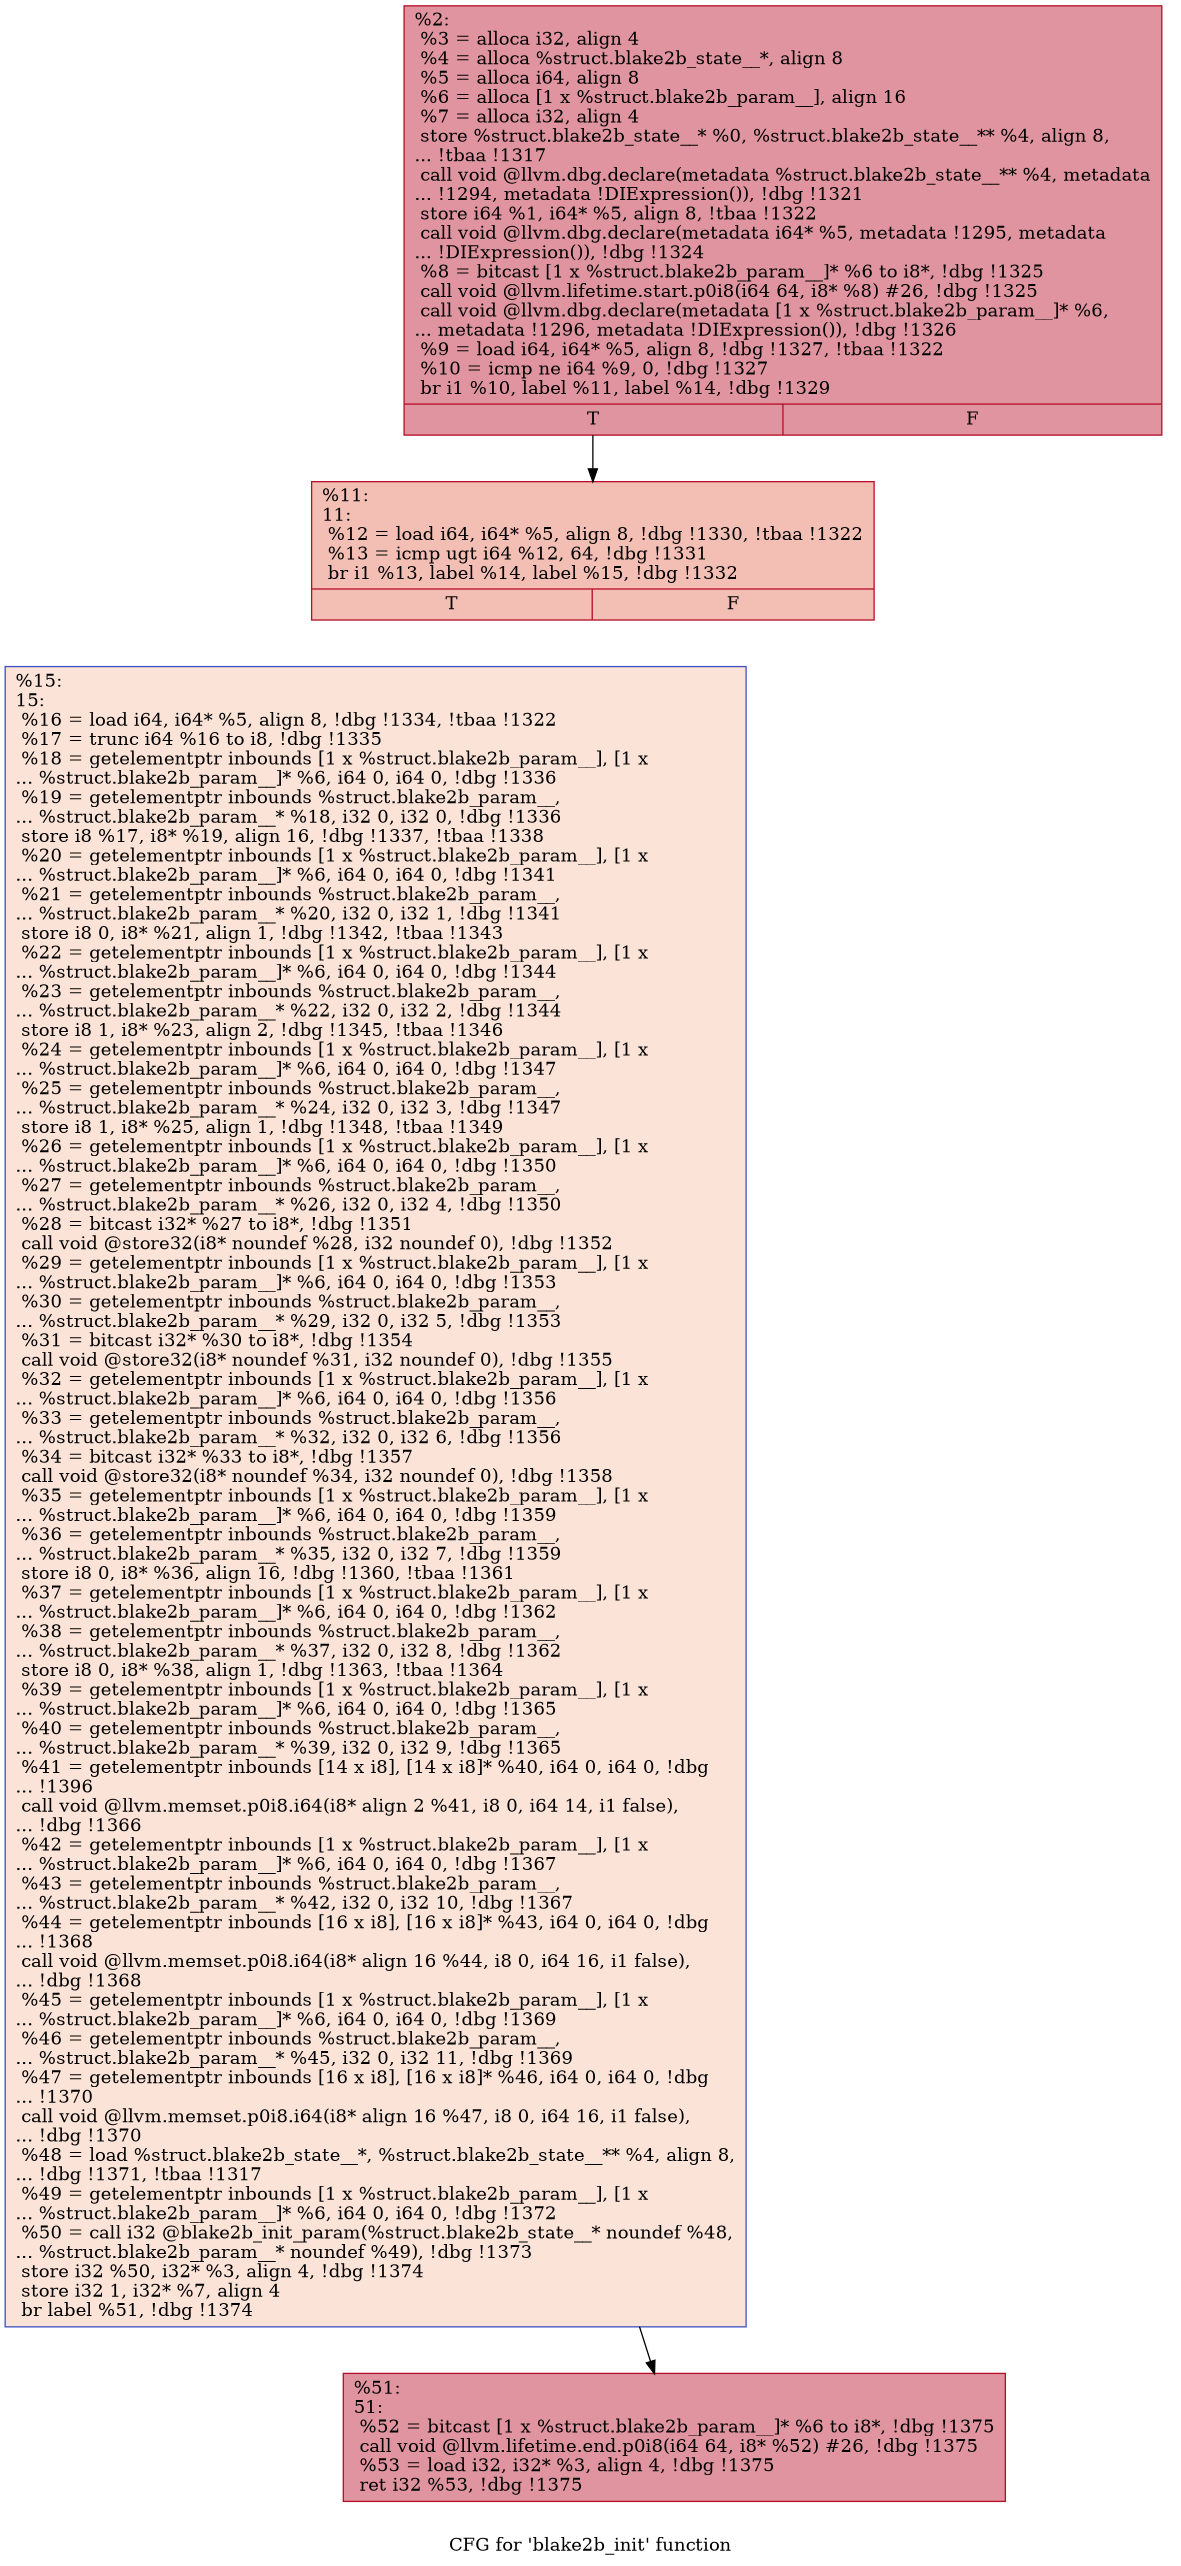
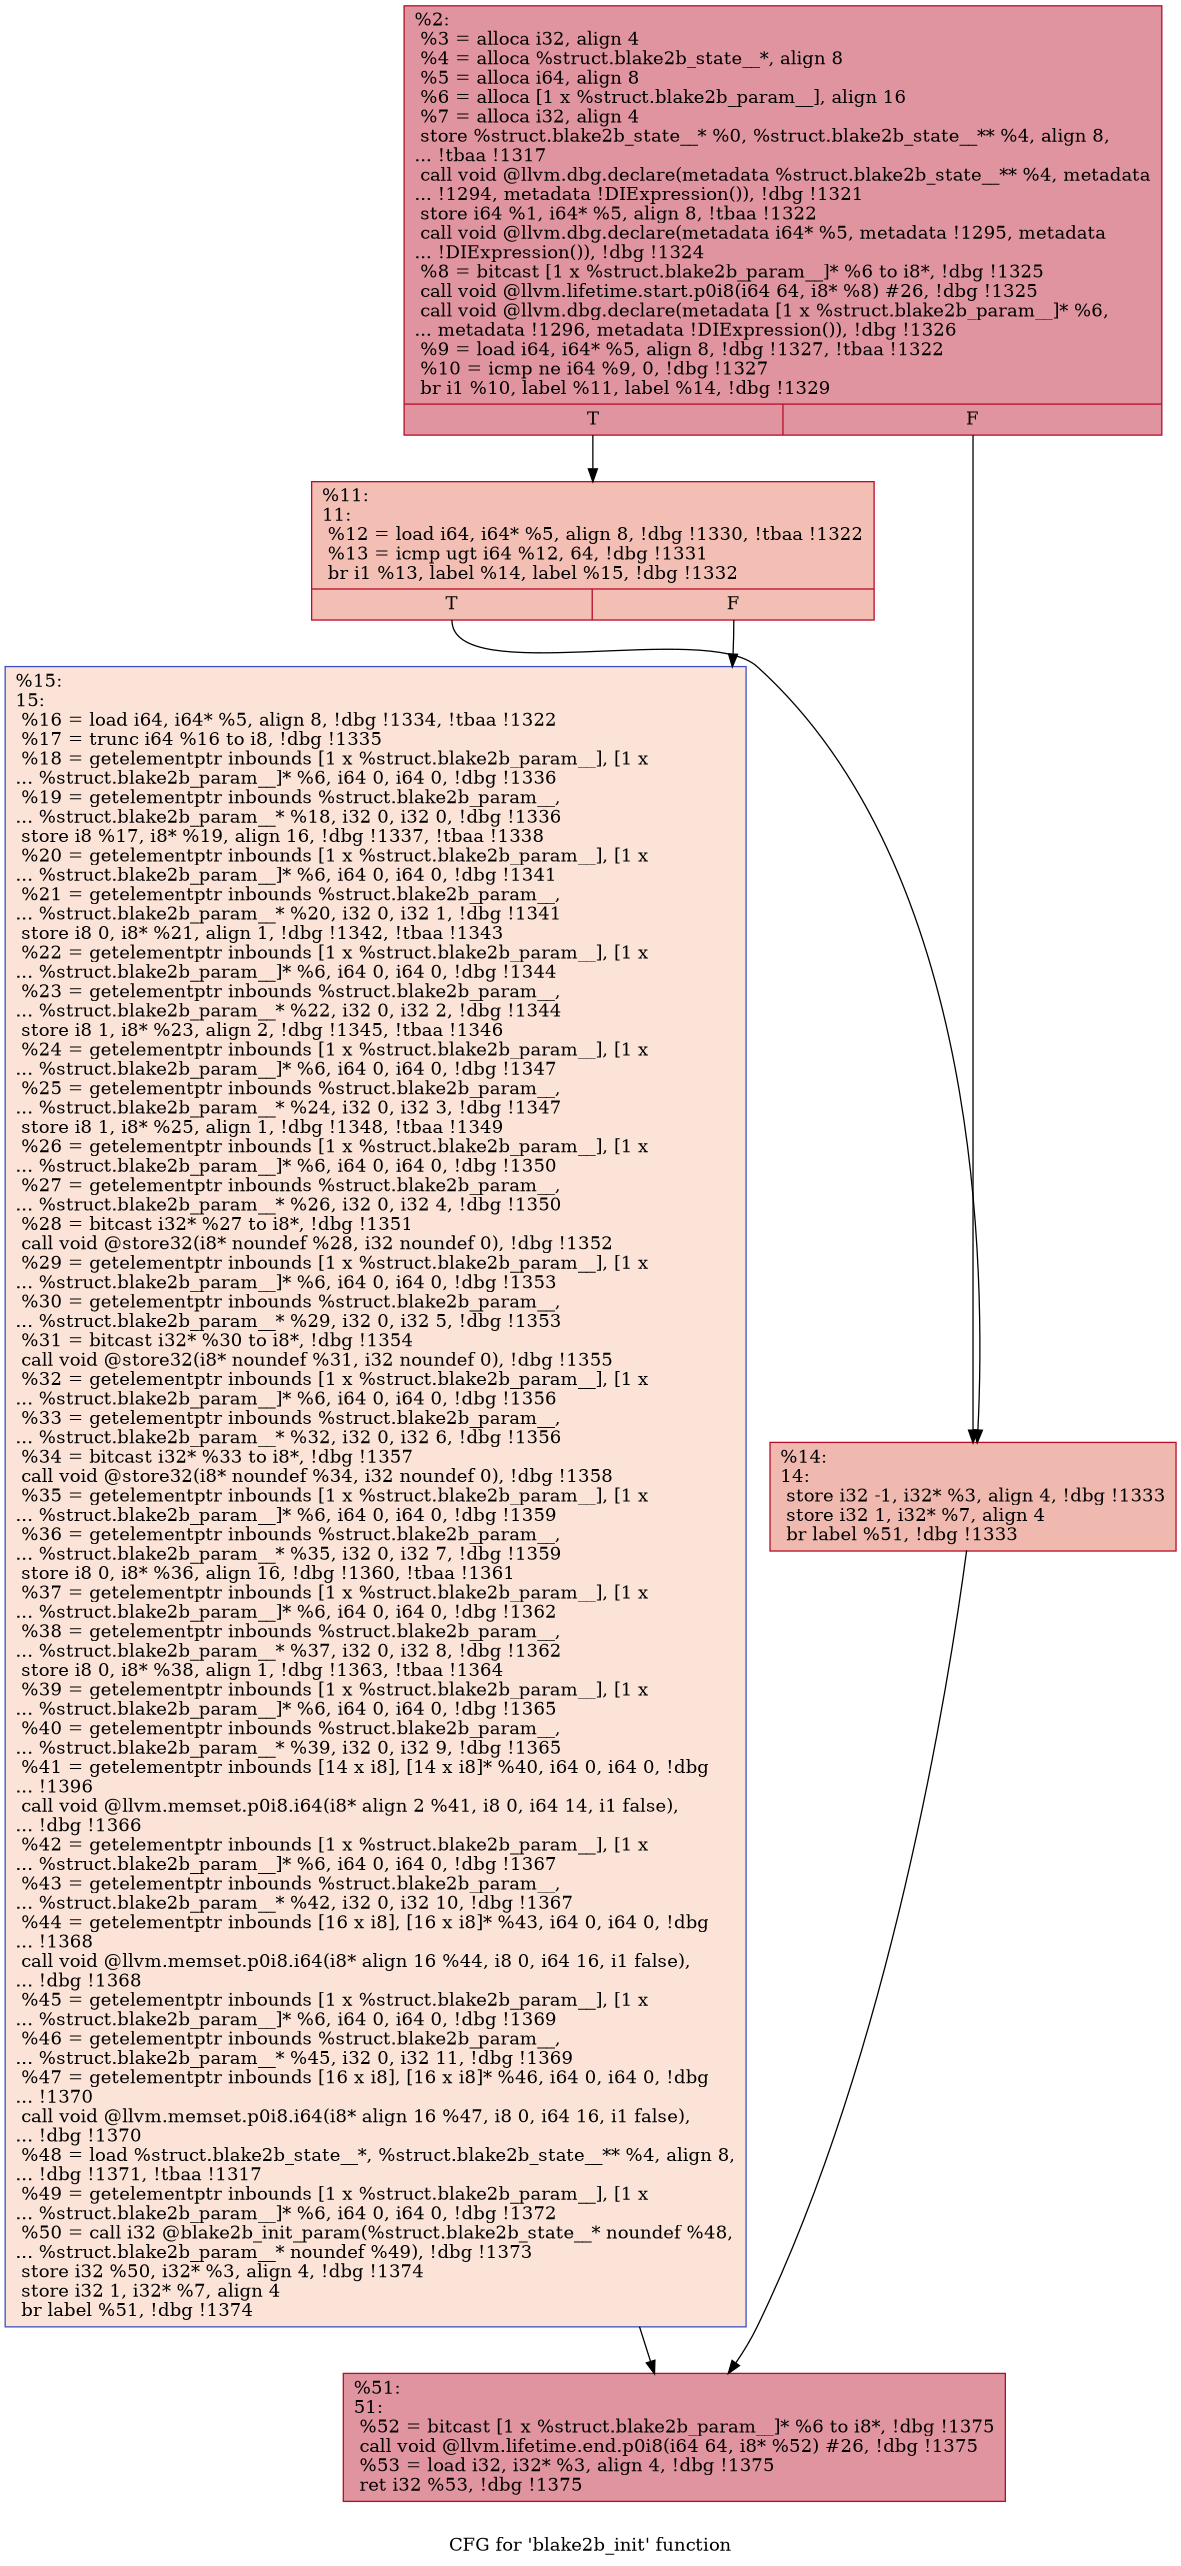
edge "%11:" -> "%15:": added
node "%14:": added
